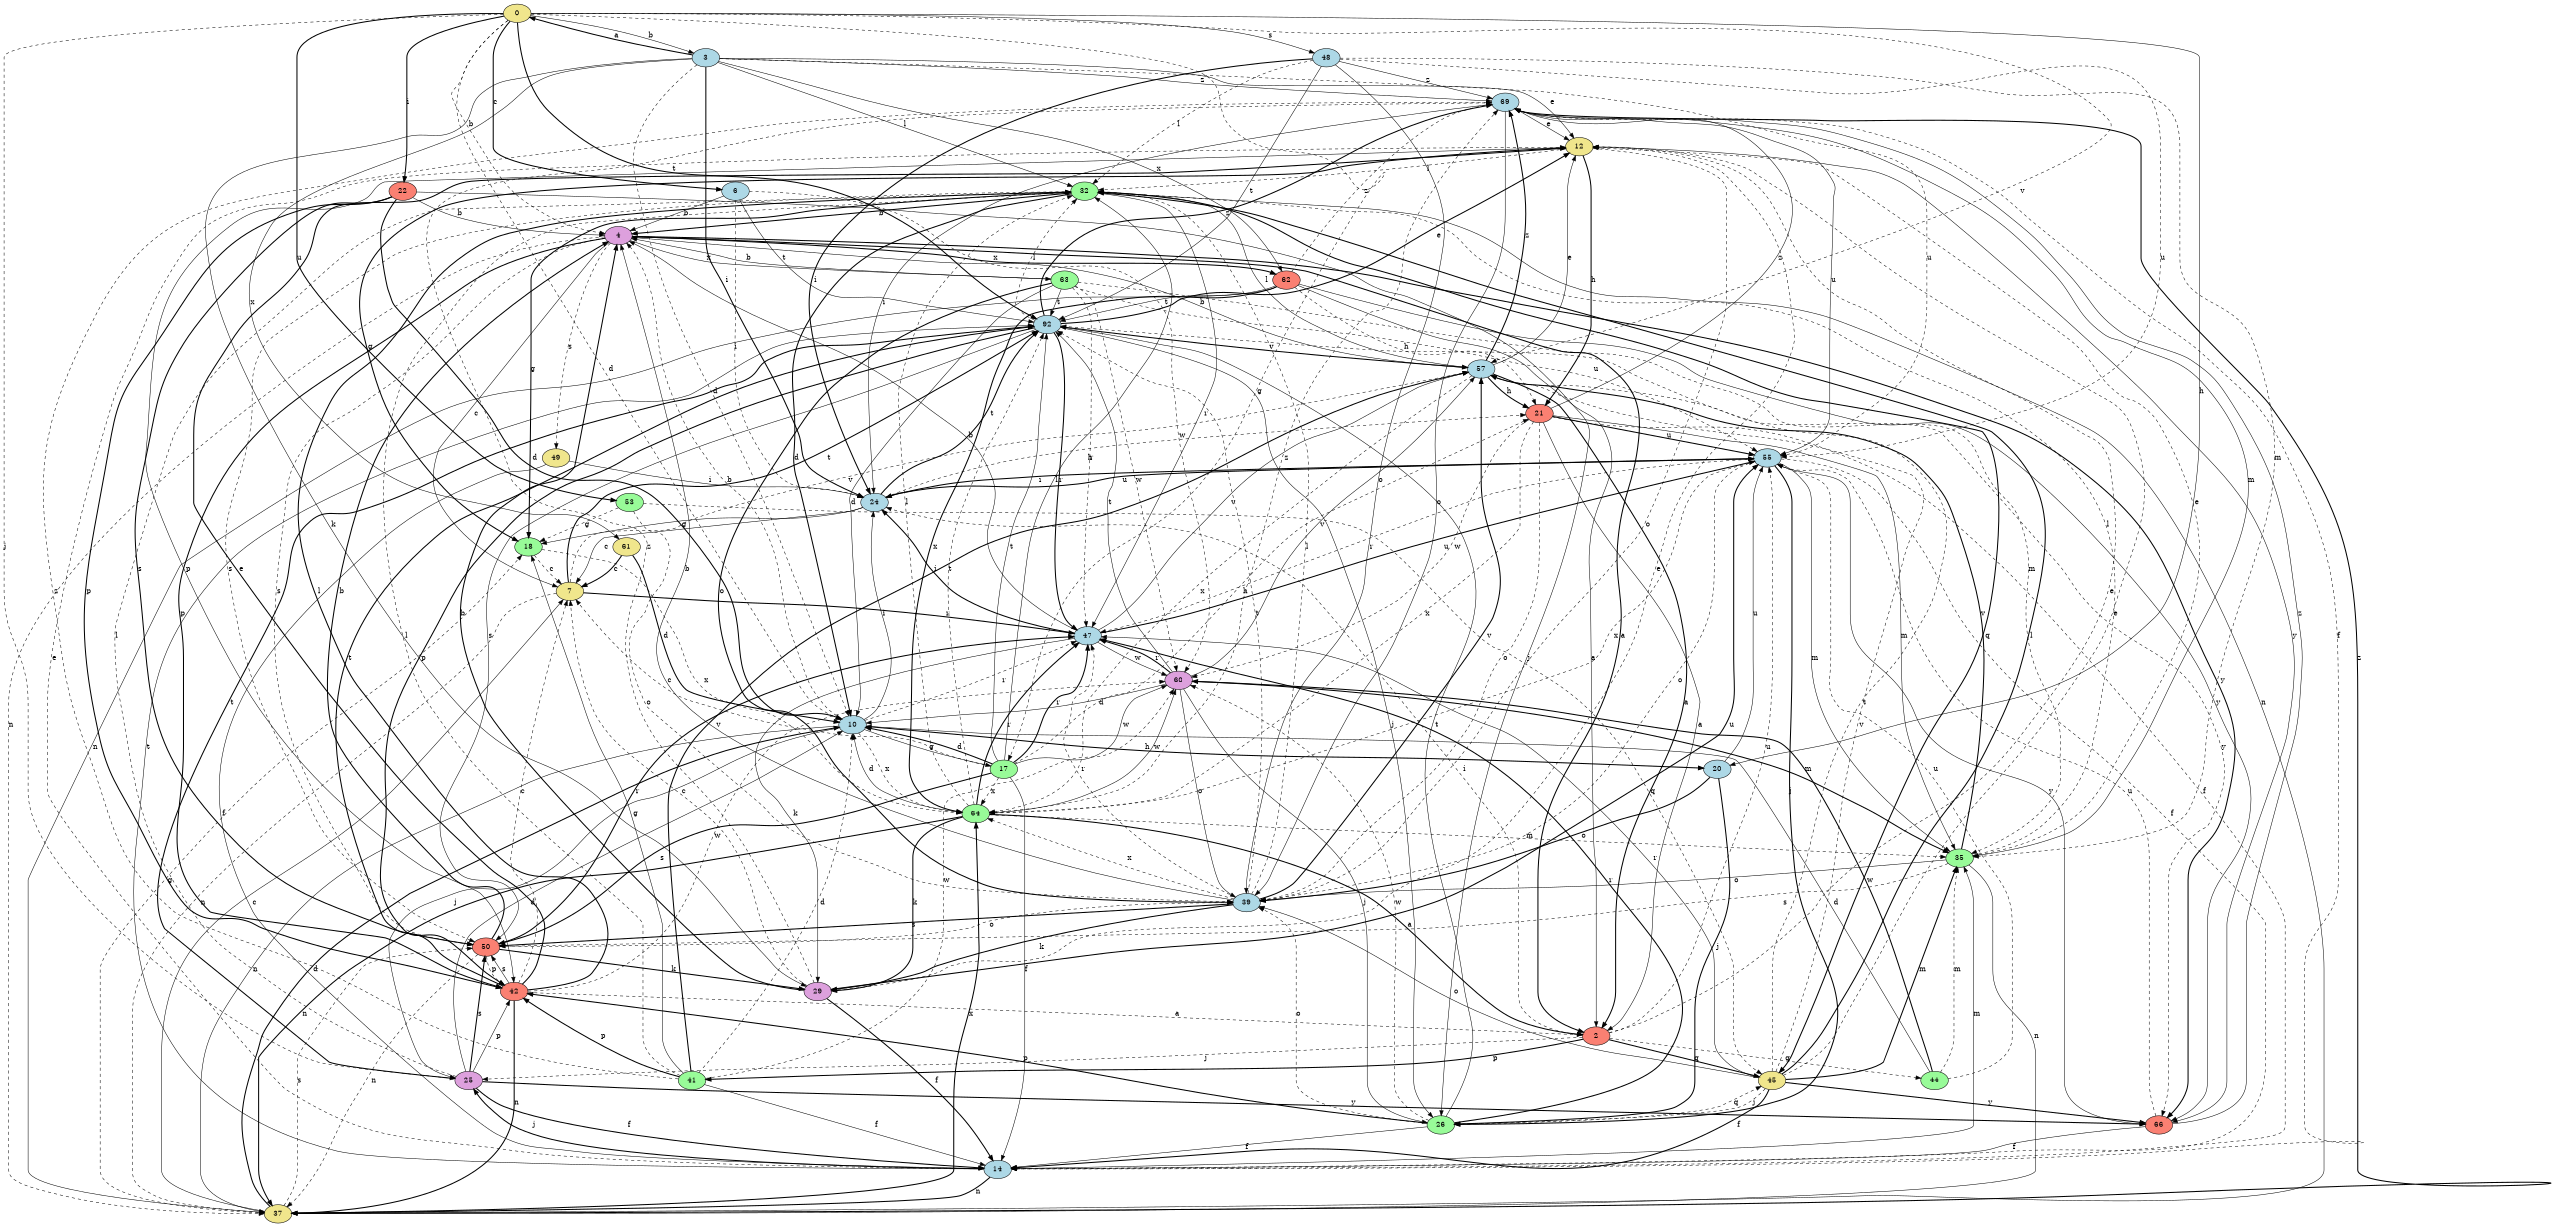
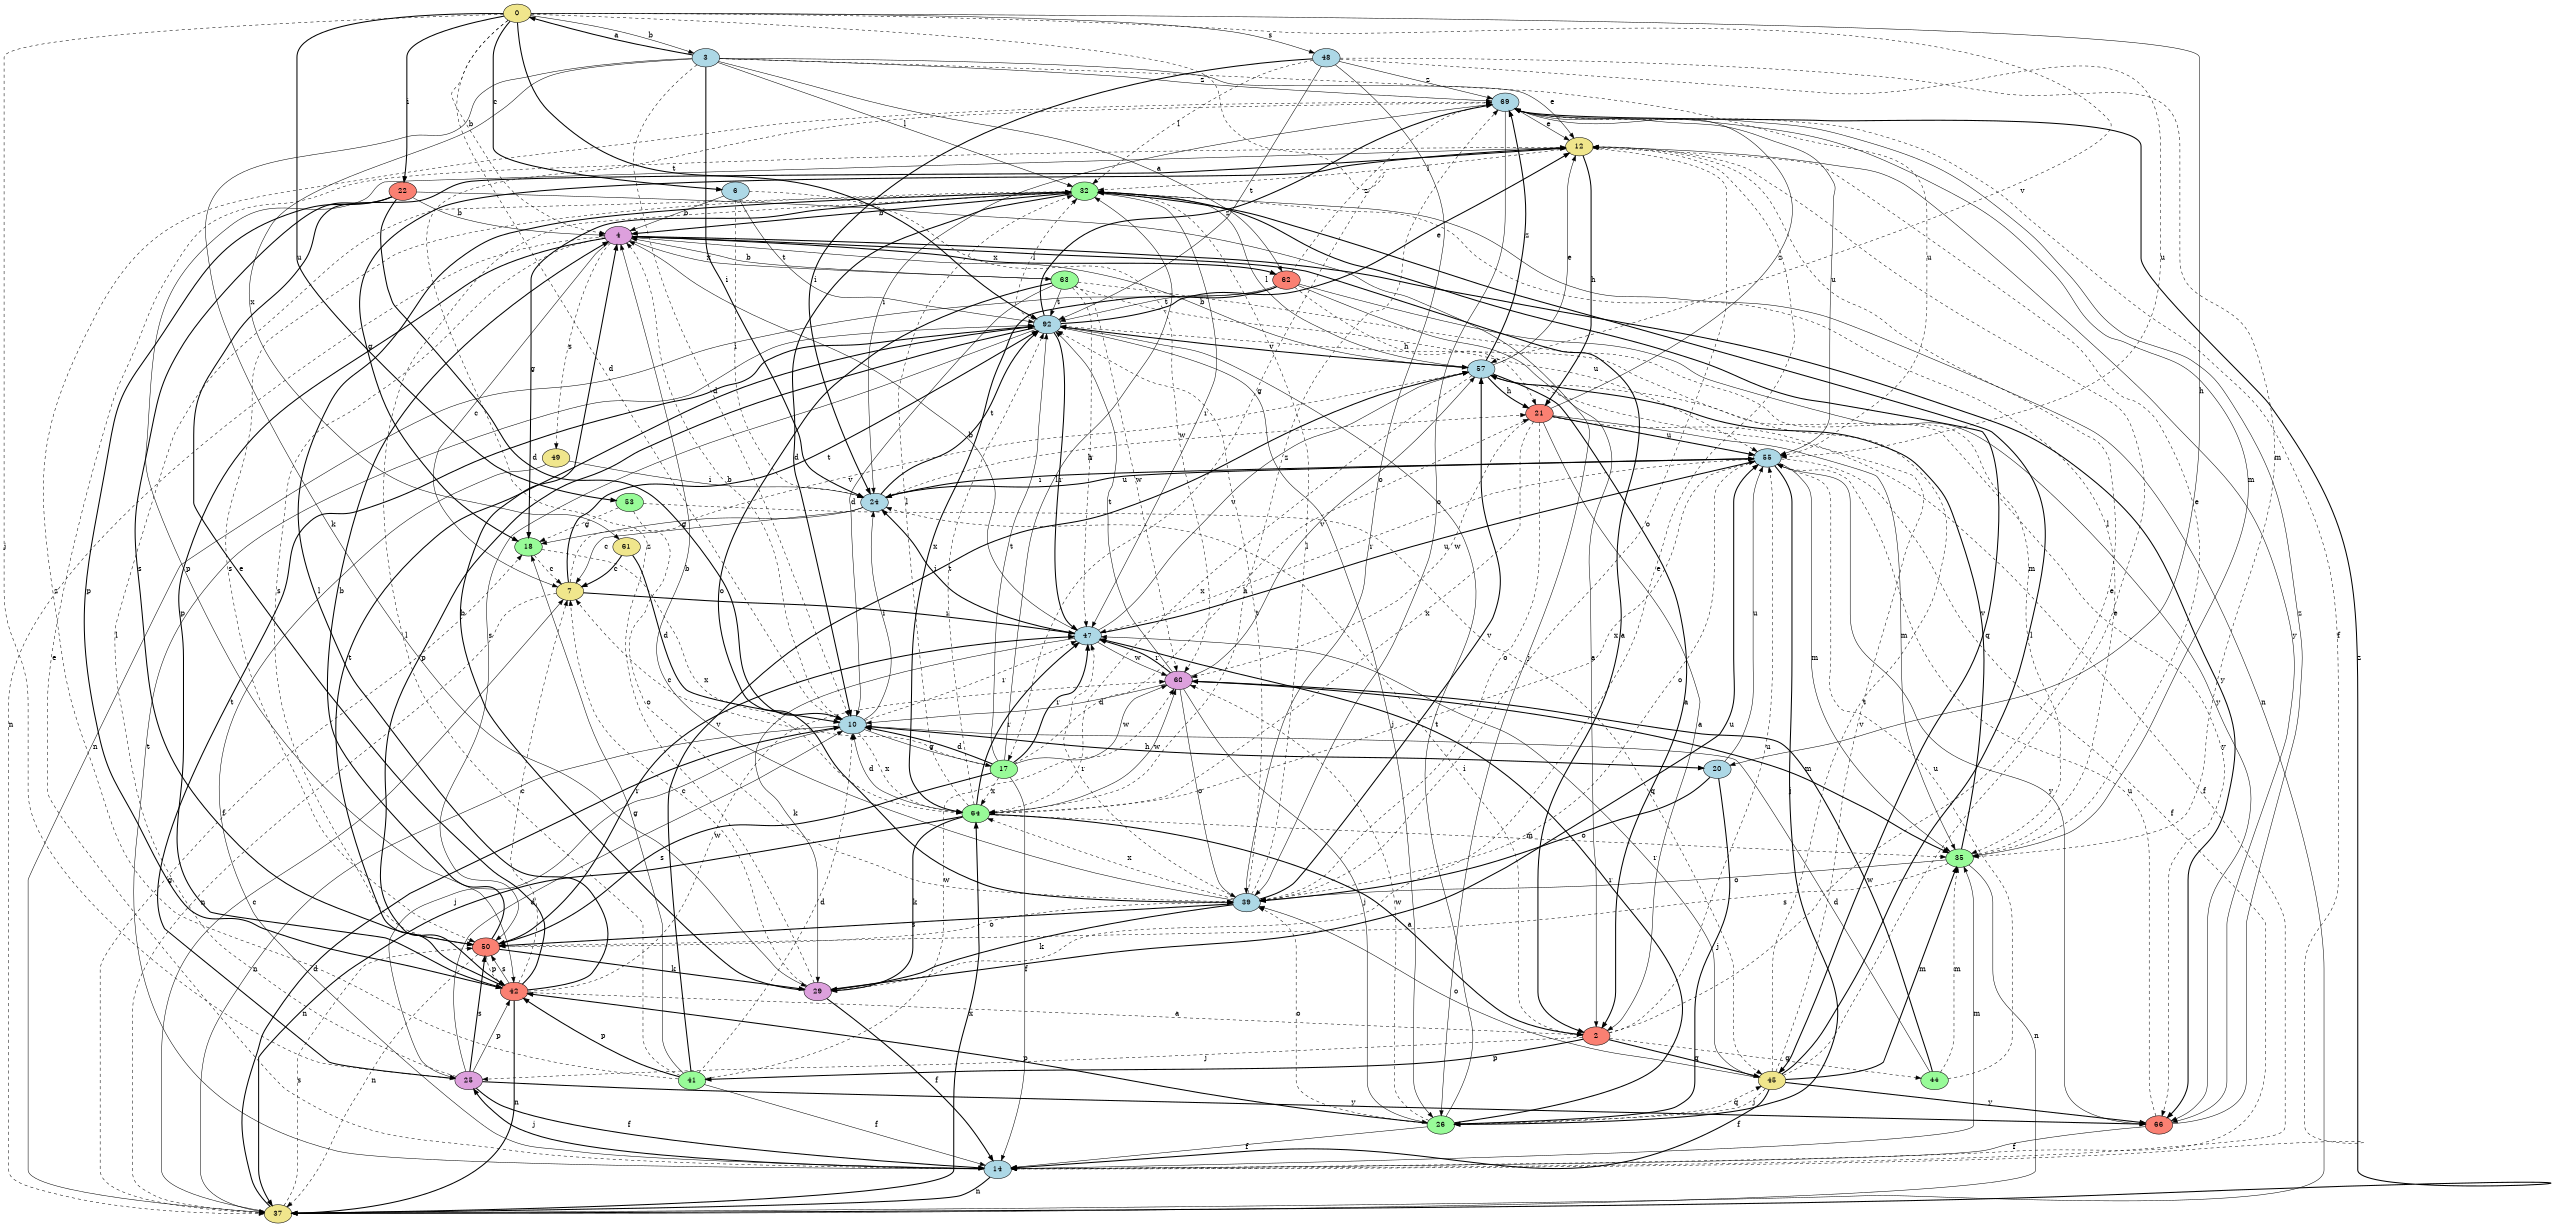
edge "3" -> "62": label "x" -> "a"
